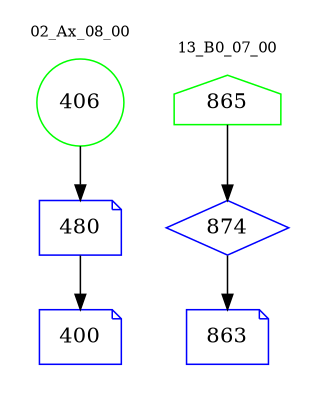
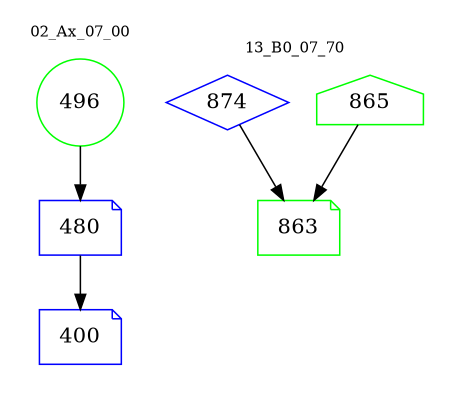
cluster "02_Ax_08_00": label "02_Ax_08_00" -> "02_Ax_07_00"
cluster "13_B0_07_00": label "13_B0_07_00" -> "13_B0_07_70"
node "406": label "406" -> "496"
edge "865" -> "874": now "865" -> "863"
node "863": color blue -> green
